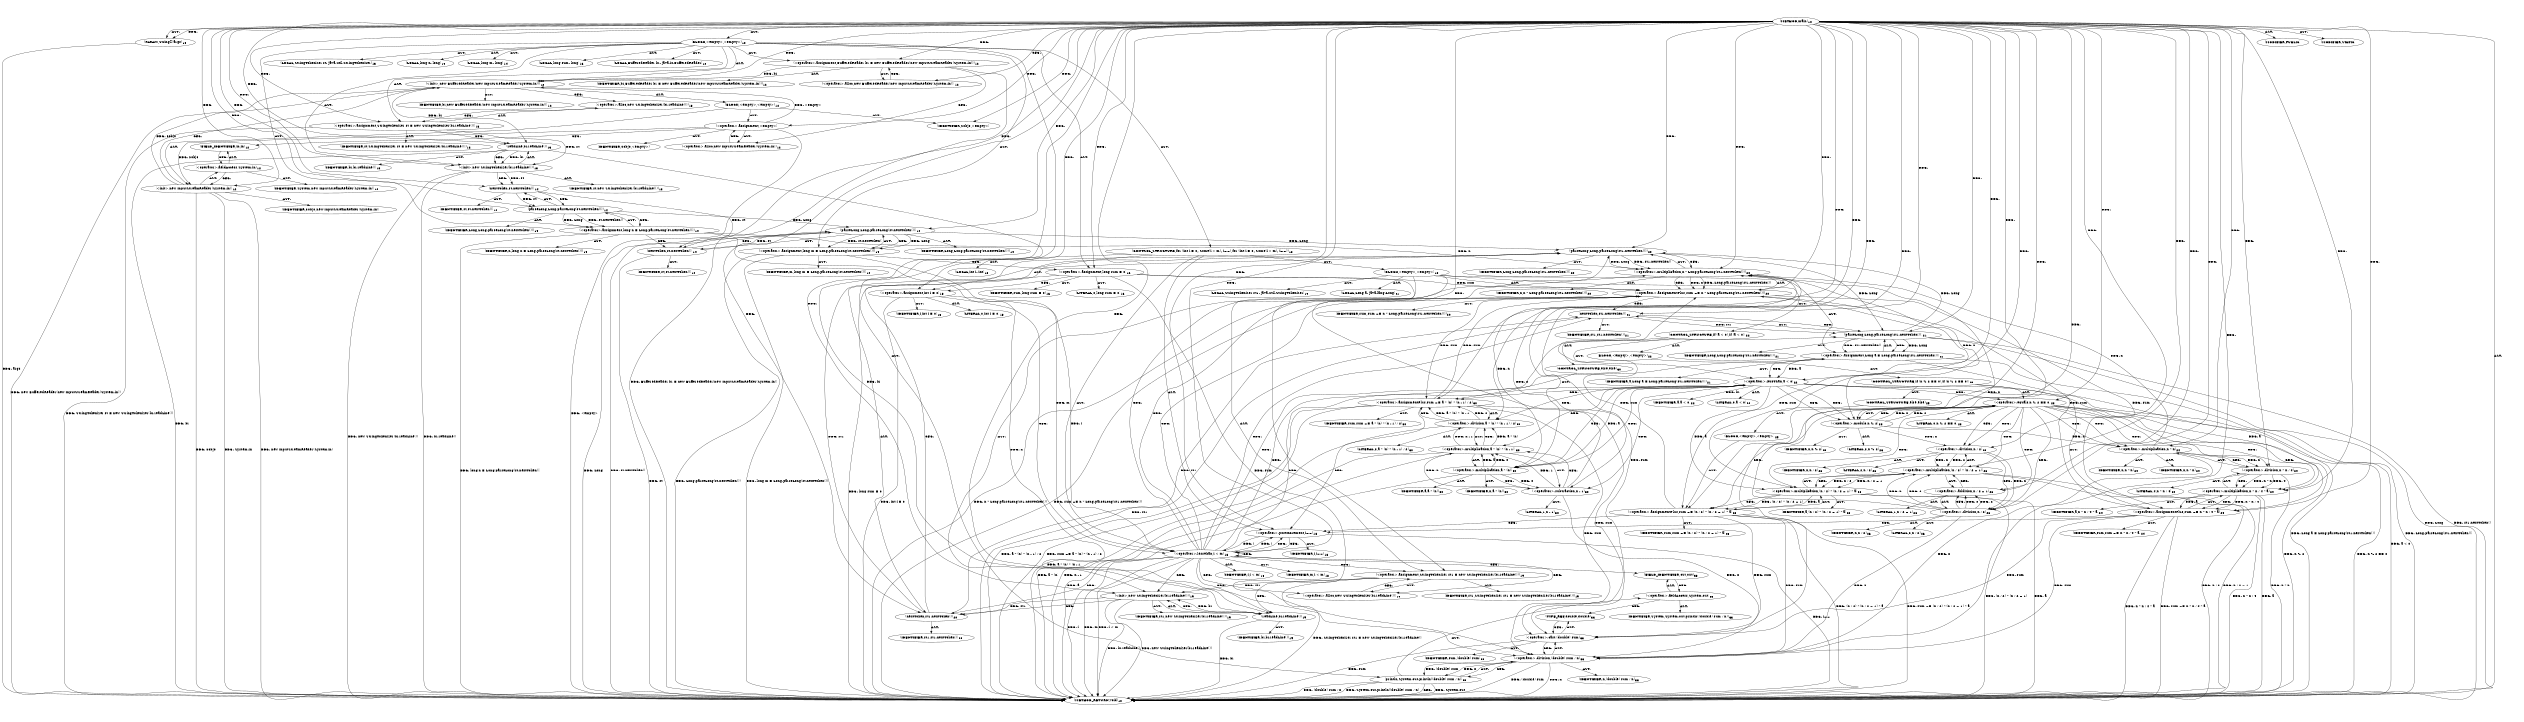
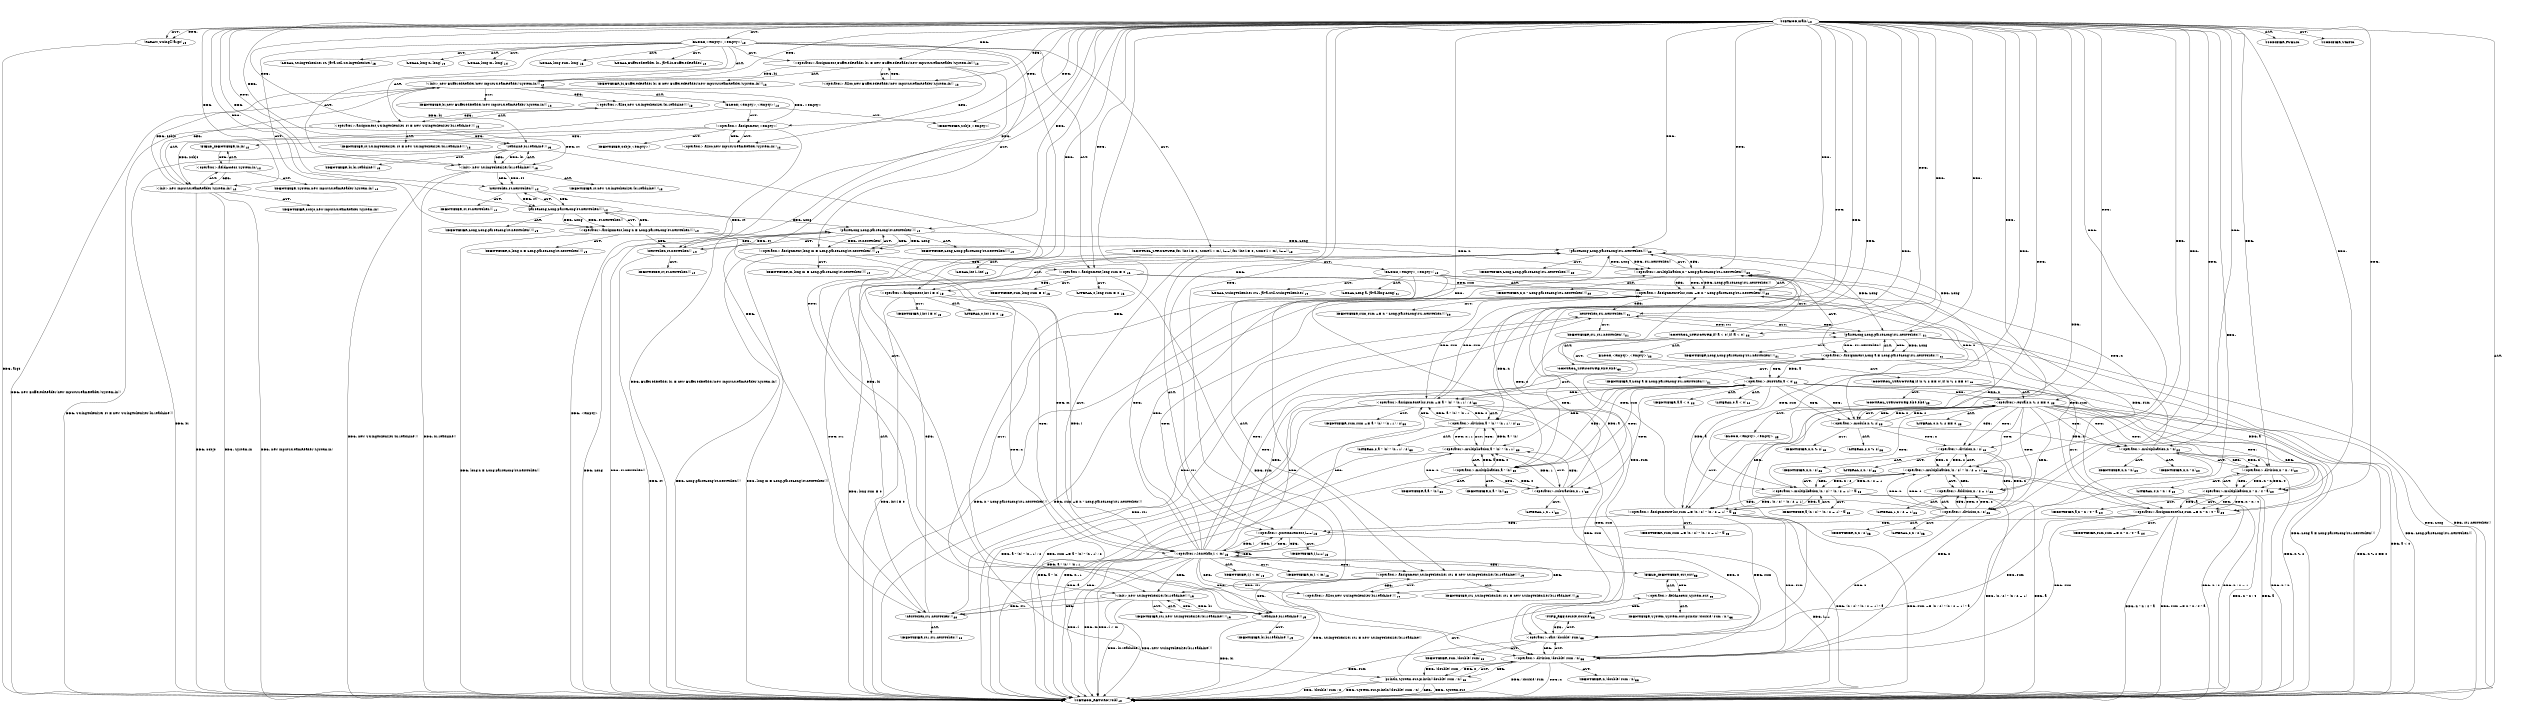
edge "(METHOD,main)" -> "(<operator>.lessThan,a < 0)": now "(METHOD,main)" -> "(CONTROL_STRUCTURE,if (a < 0),if (a < 0))"
edge "(<operator>.lessThan,a < 0)" -> "(IDENTIFIER,a,a < 0)": label "DDG: br" -> "AST: "
